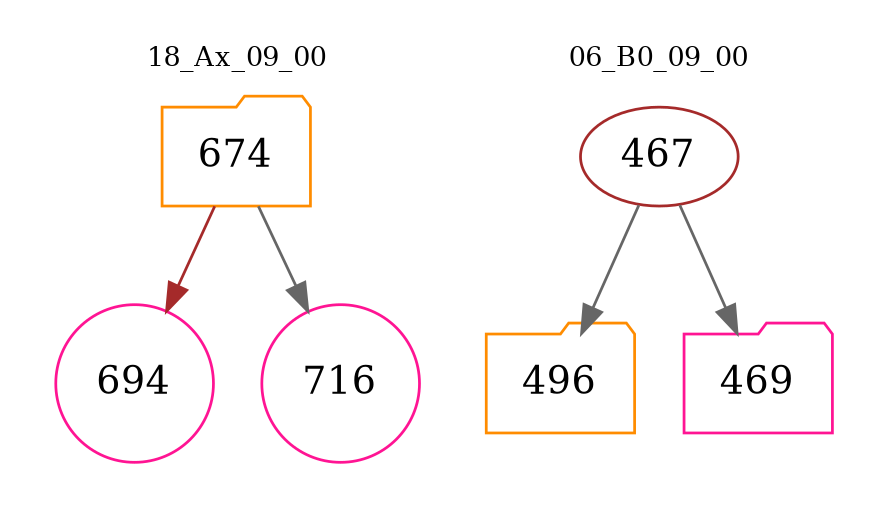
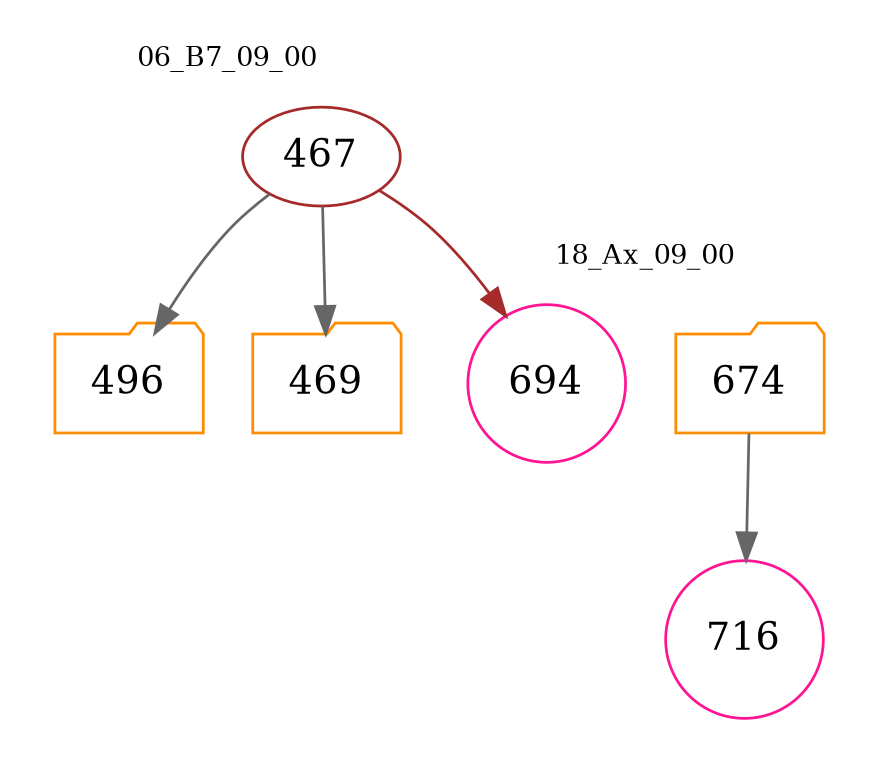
cluster "06_B0_09_00": label "06_B0_09_00" -> "06_B7_09_00"
edge "674" -> "694": now "467" -> "694"
node "469": color deeppink -> darkorange
